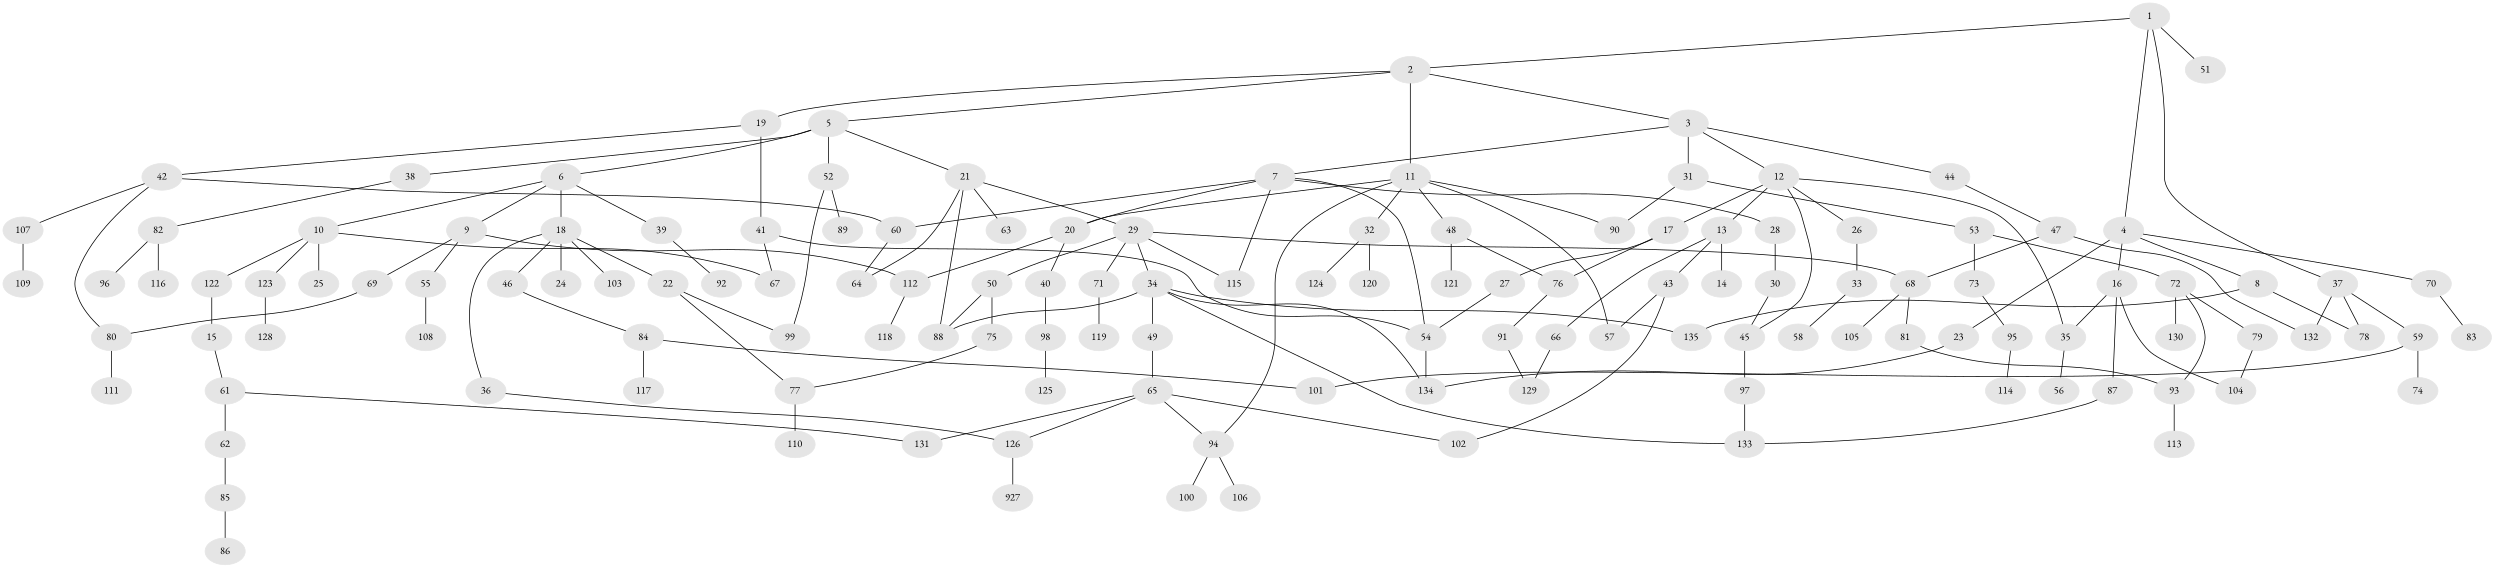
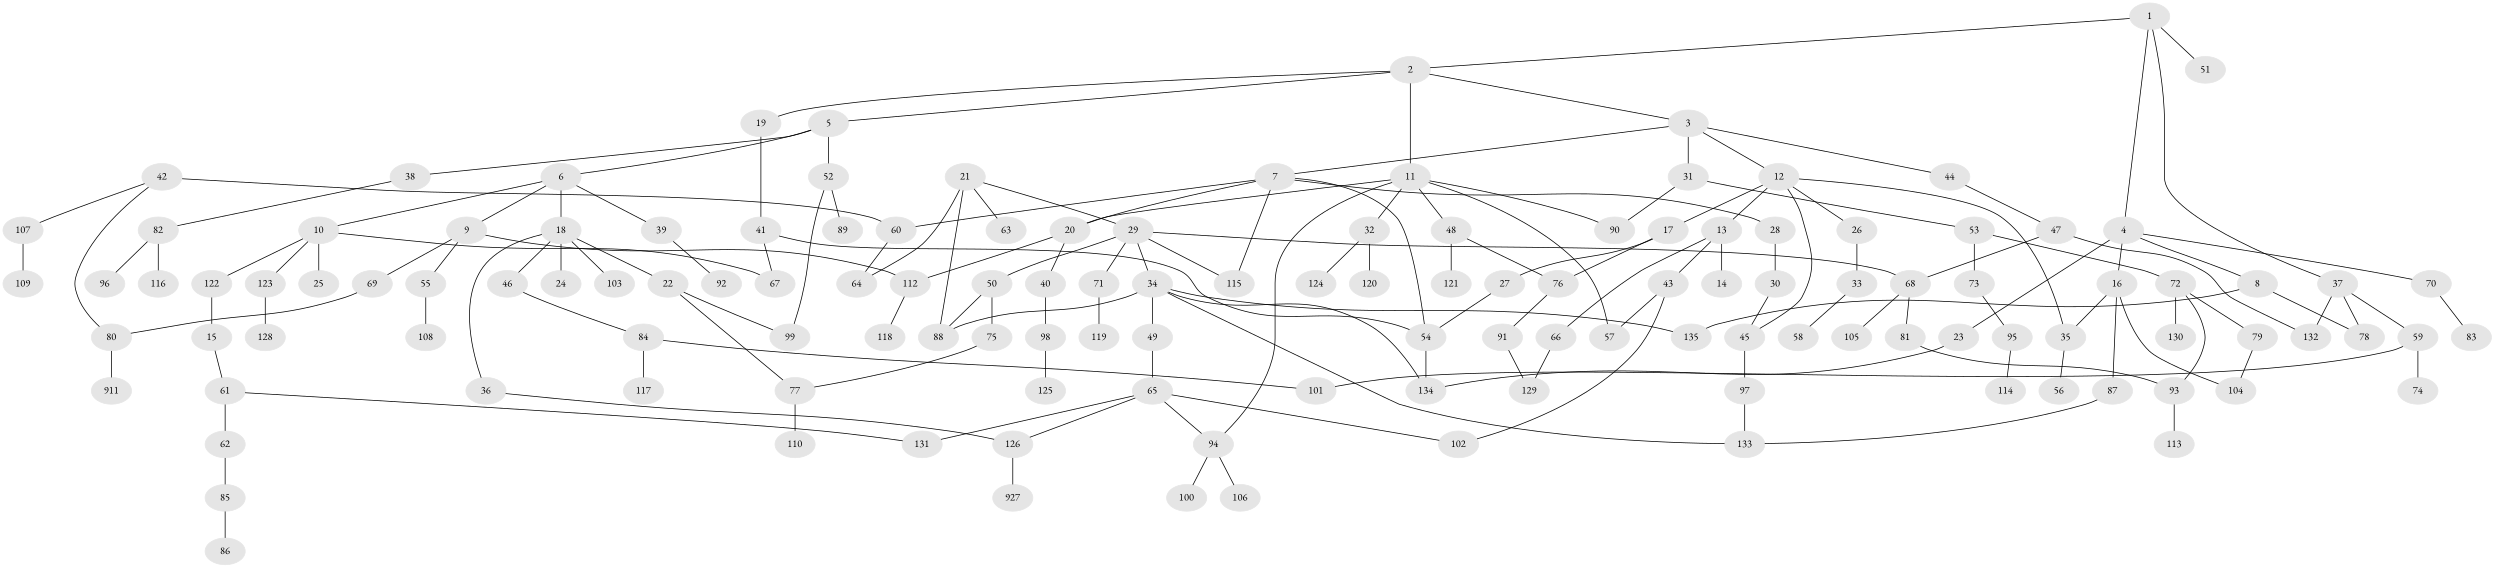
edge "19" -- "42": removed
edge "5" -- "21": removed
node "111": label "111" -> "911"
